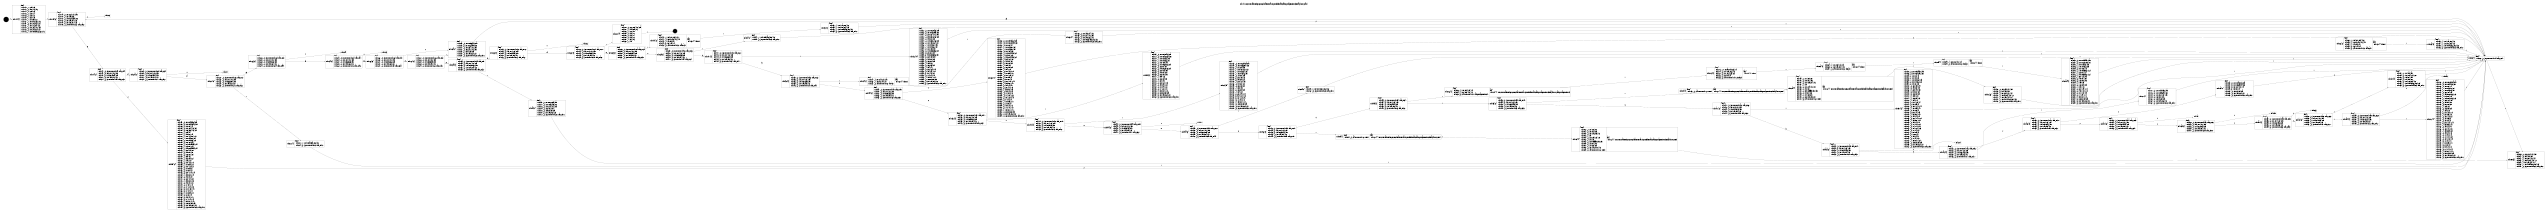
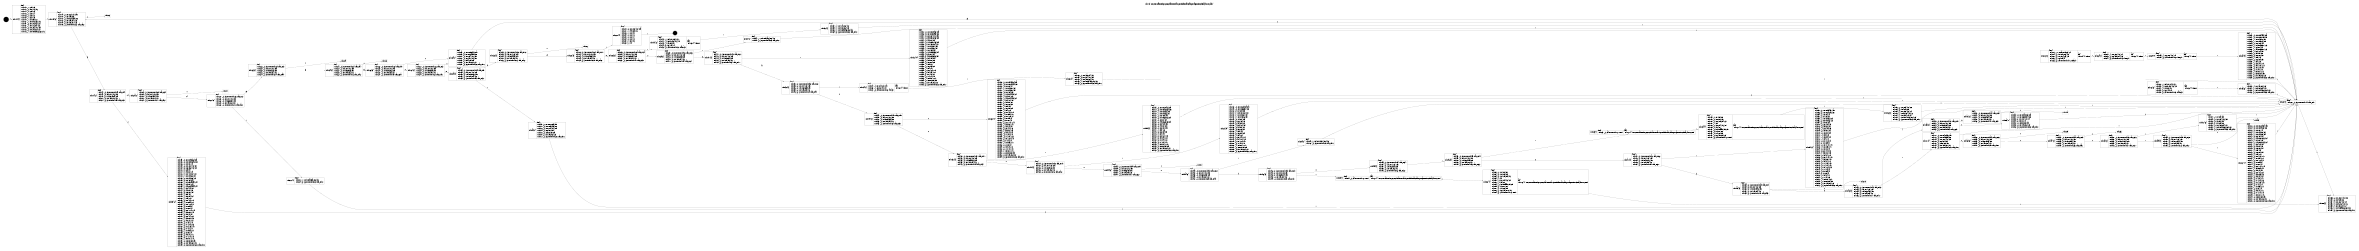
node "0x402066 [13]": removed
edge "0x401a75 [25]" -> "0x401a8e [25]": now "0x401c71 [27]" -> "0x401a8e [25]"
